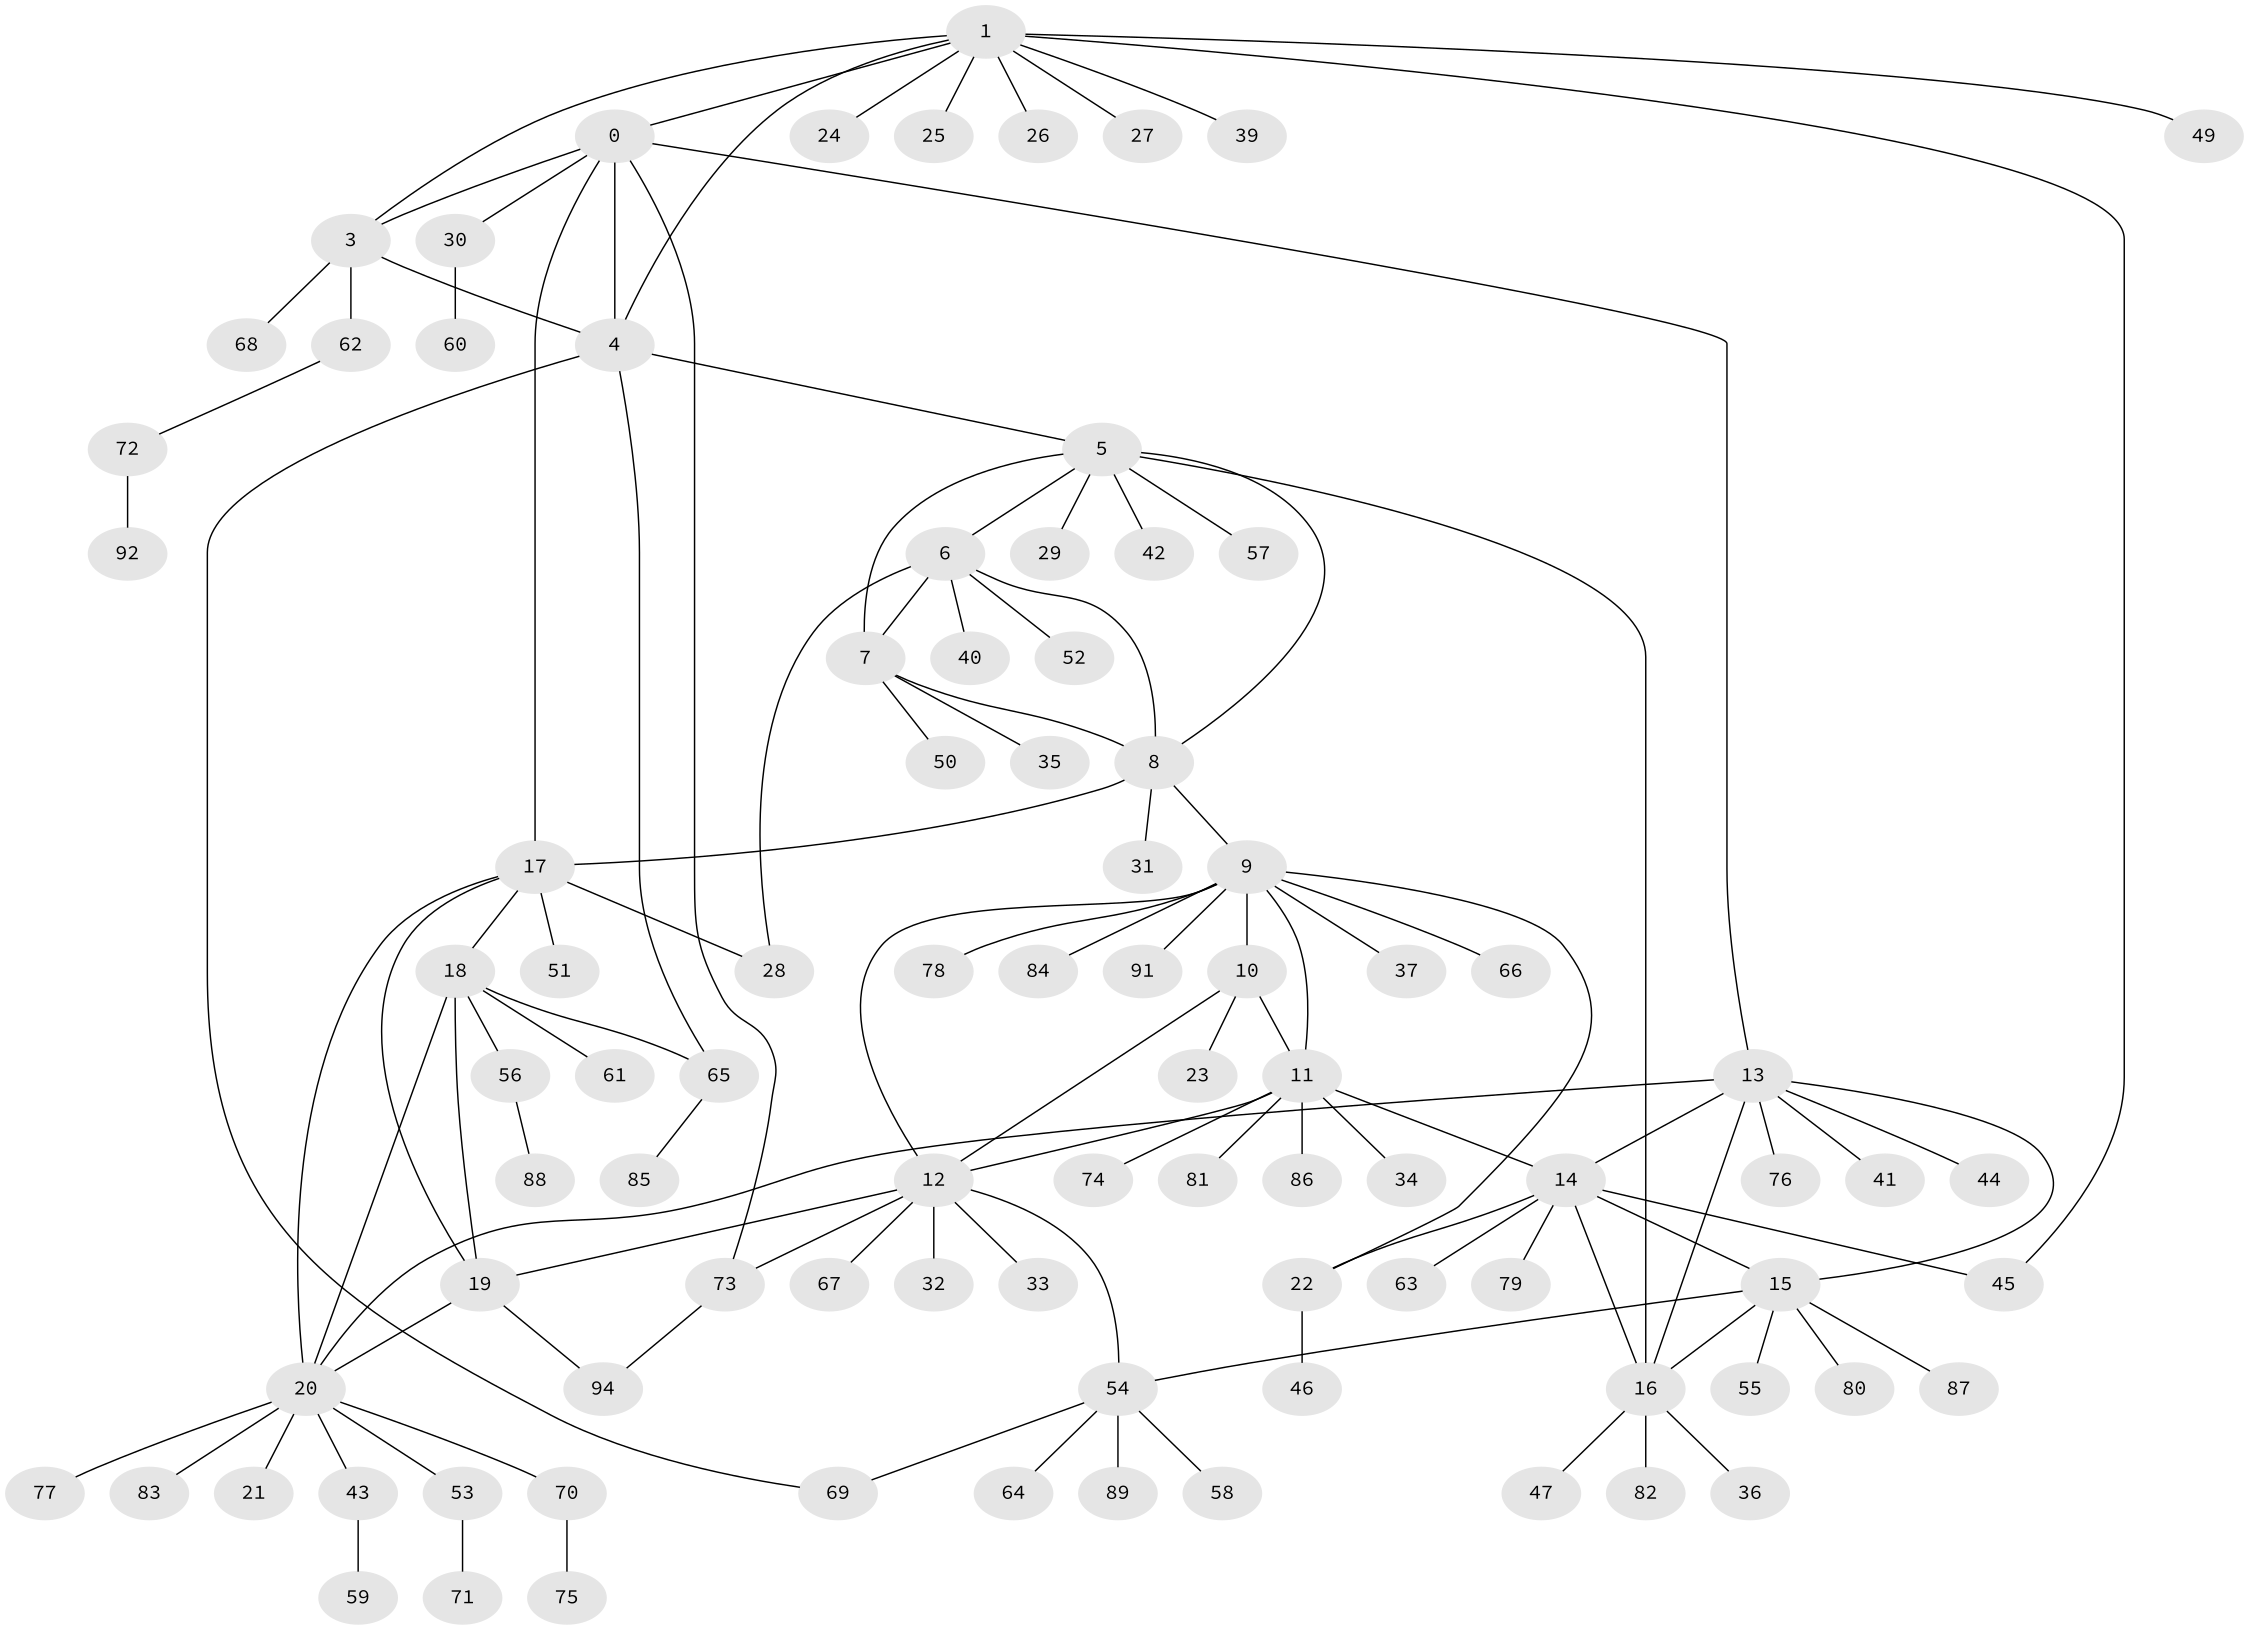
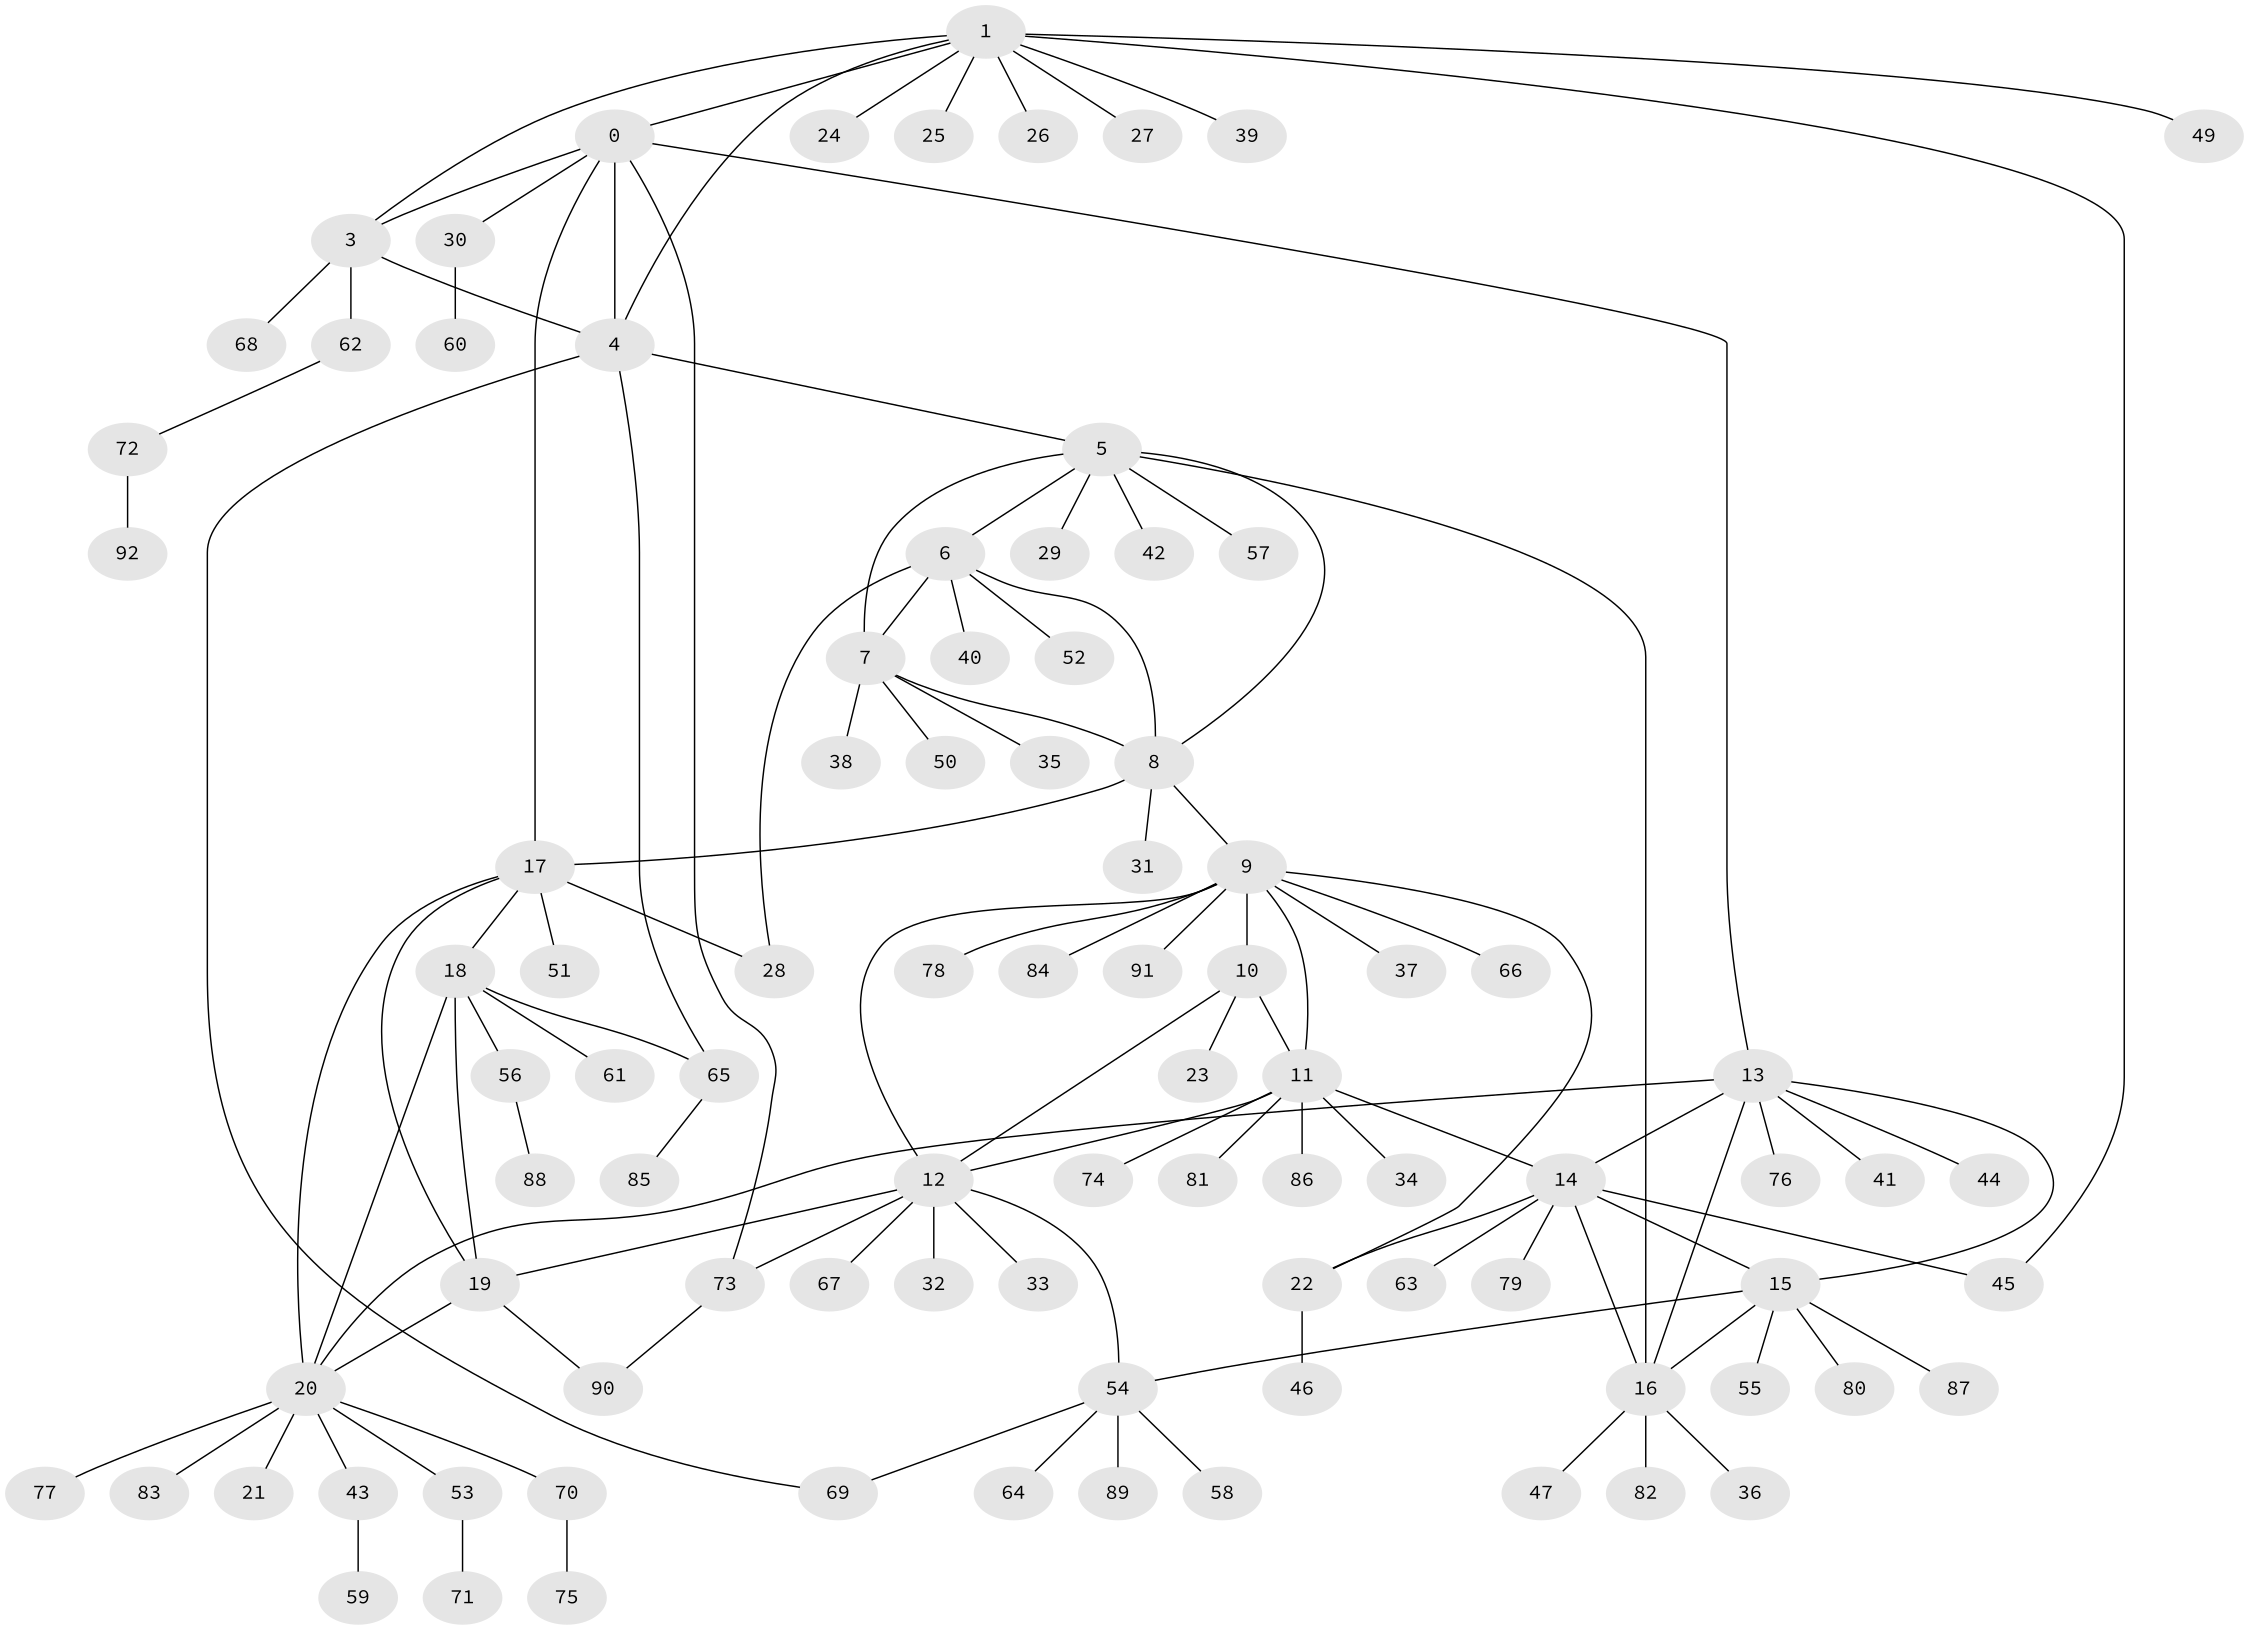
node "38": added
node "94": label "94" -> "90"
